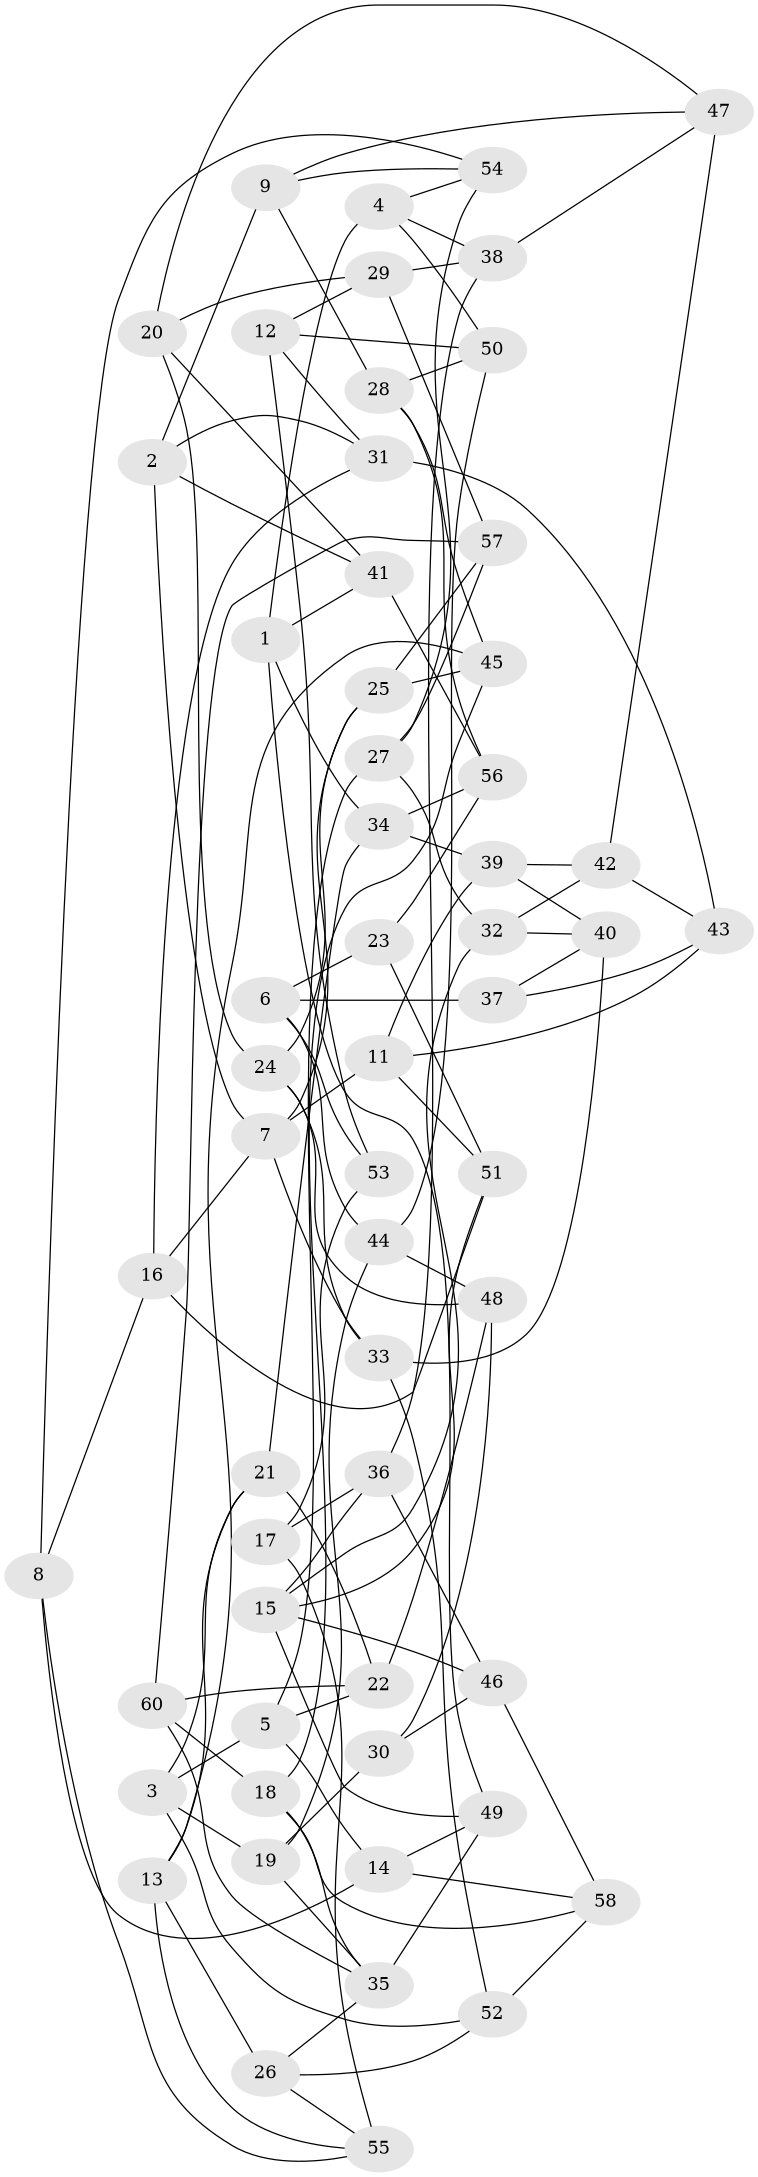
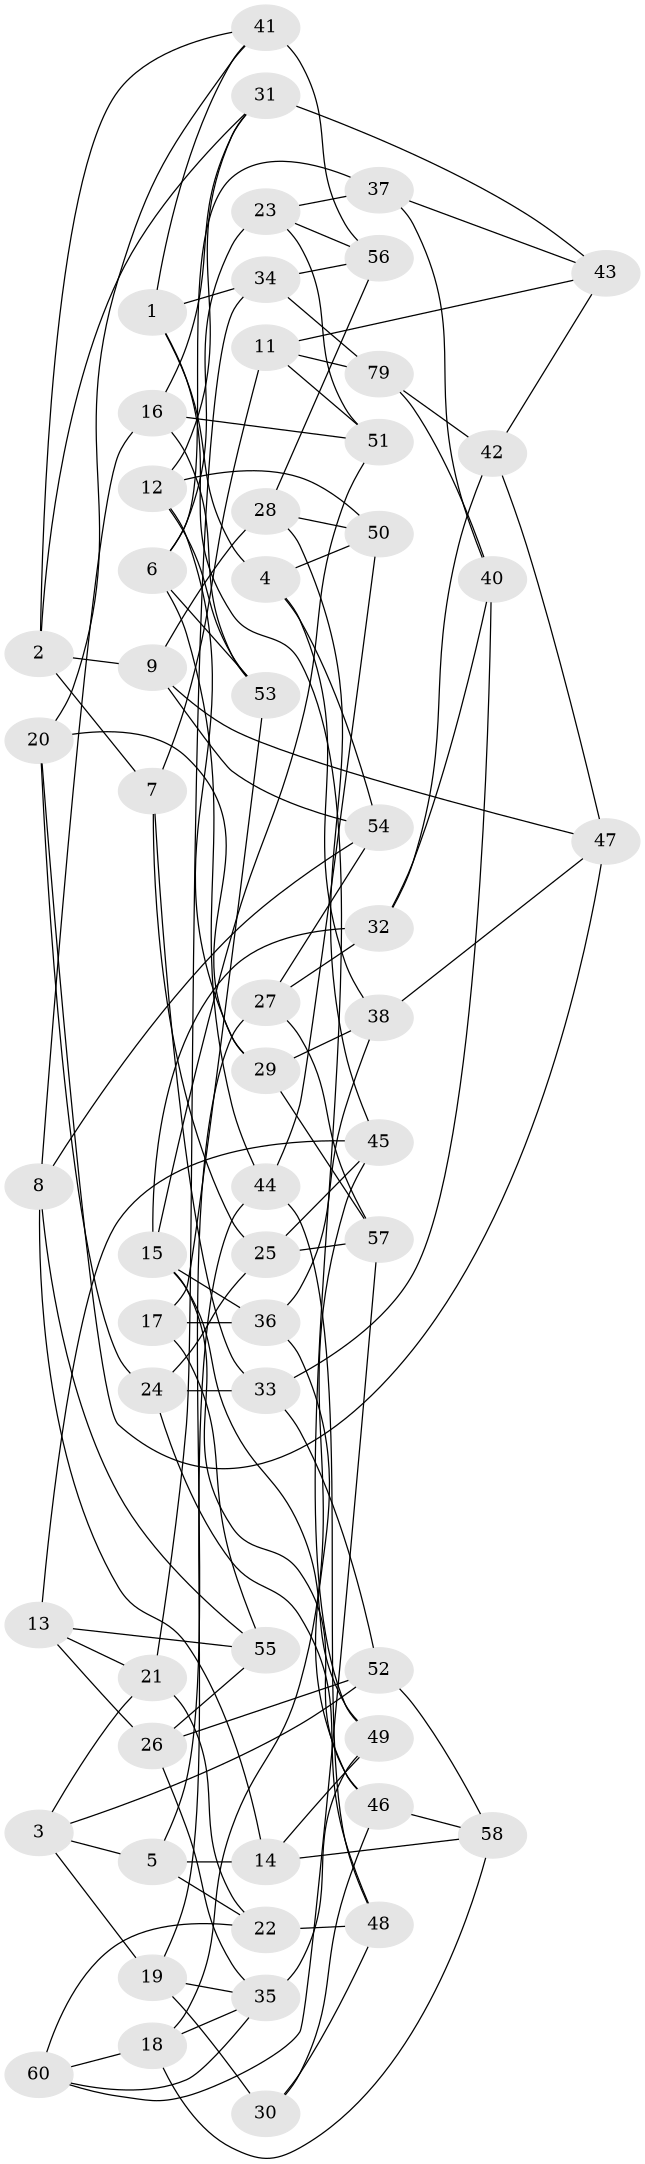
edge "37" -- "23": added
node "39": label "39" -> "79"
edge "7" -- "16": now "53" -- "16"
